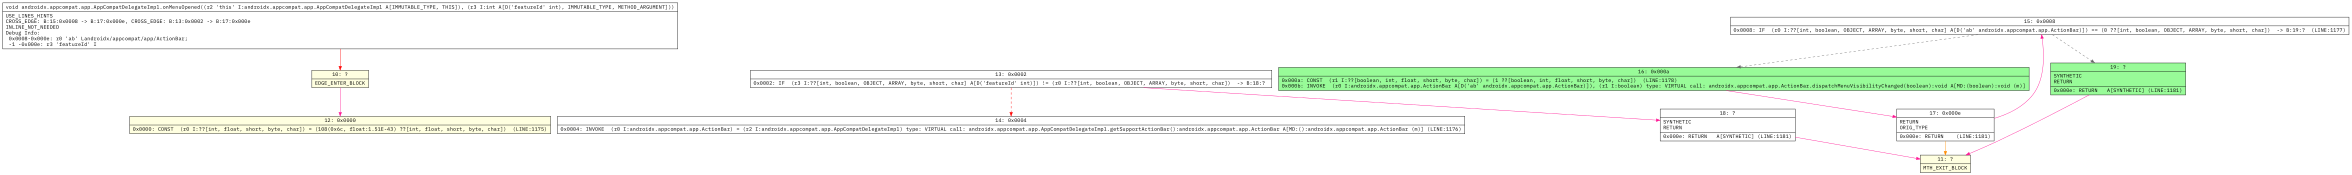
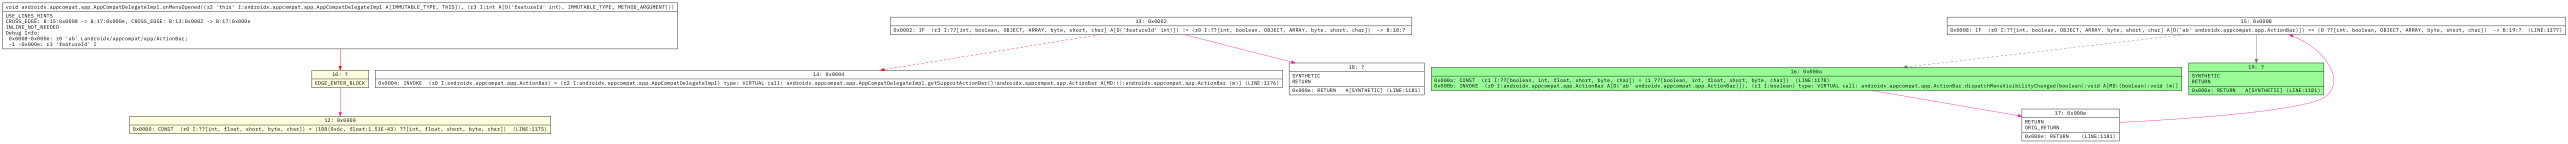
edge "15: 0x0008" -> "19: ?": style dashed -> solid
node "17: 0x000e": text "ORIG_TYPE" -> "ORIG_RETURN"
node "11: ?": removed
